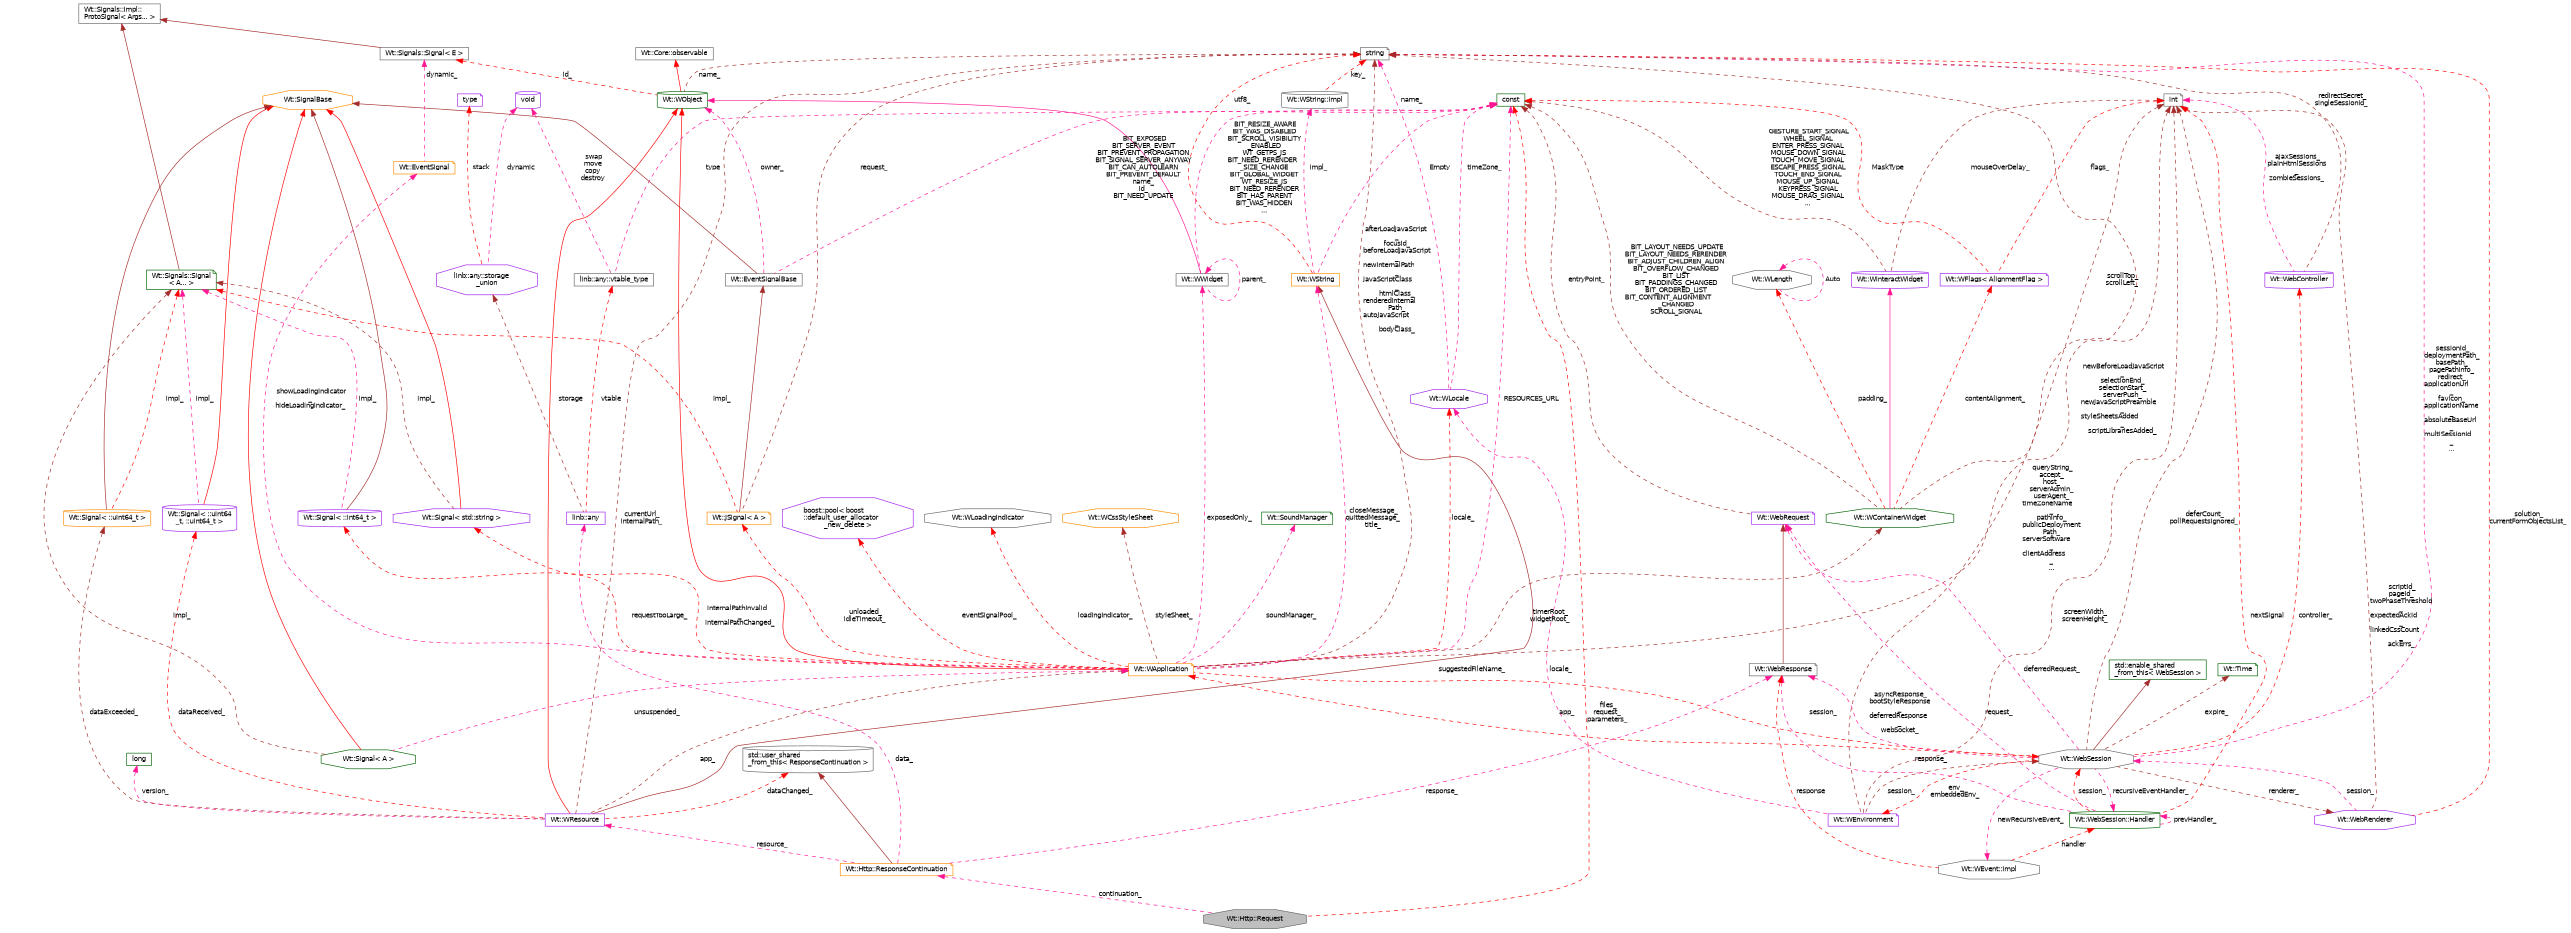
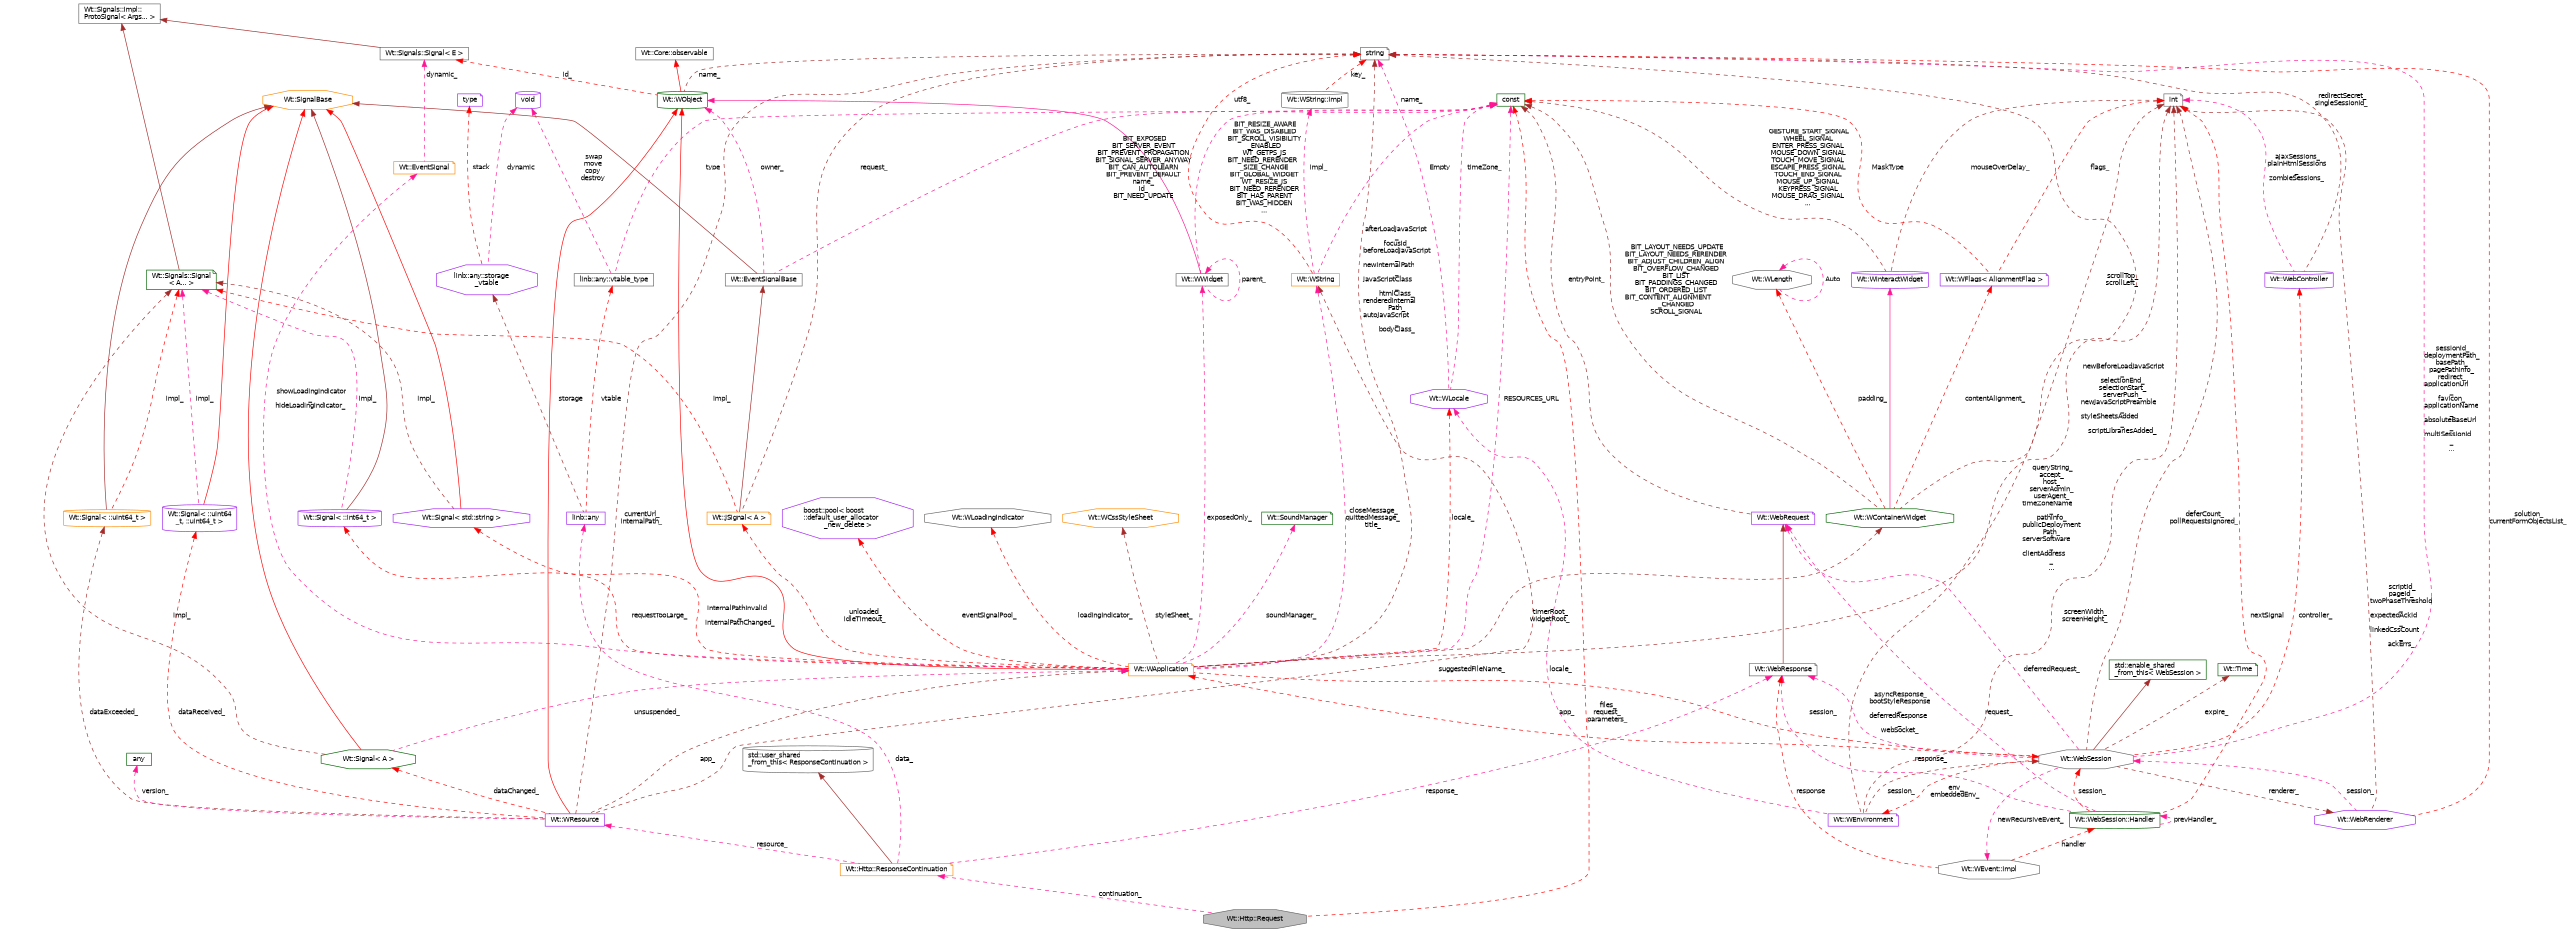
node "linb::any::storage _union": label "linb::any::storage _union" -> "linb::any::storage _vtable"
edge "Wt::WResource" -> "Wt::WString": style solid -> dashed
node "long": label "long" -> "any"
edge "Wt::WebSession" -> "Wt::WebSession::Handler": removed, label "recursiveEventHandler_"
edge "Wt::WResource" -> "std::user_shared _from_this< ResponseContinuation >": now "Wt::WResource" -> "Wt::Signal< A >"
